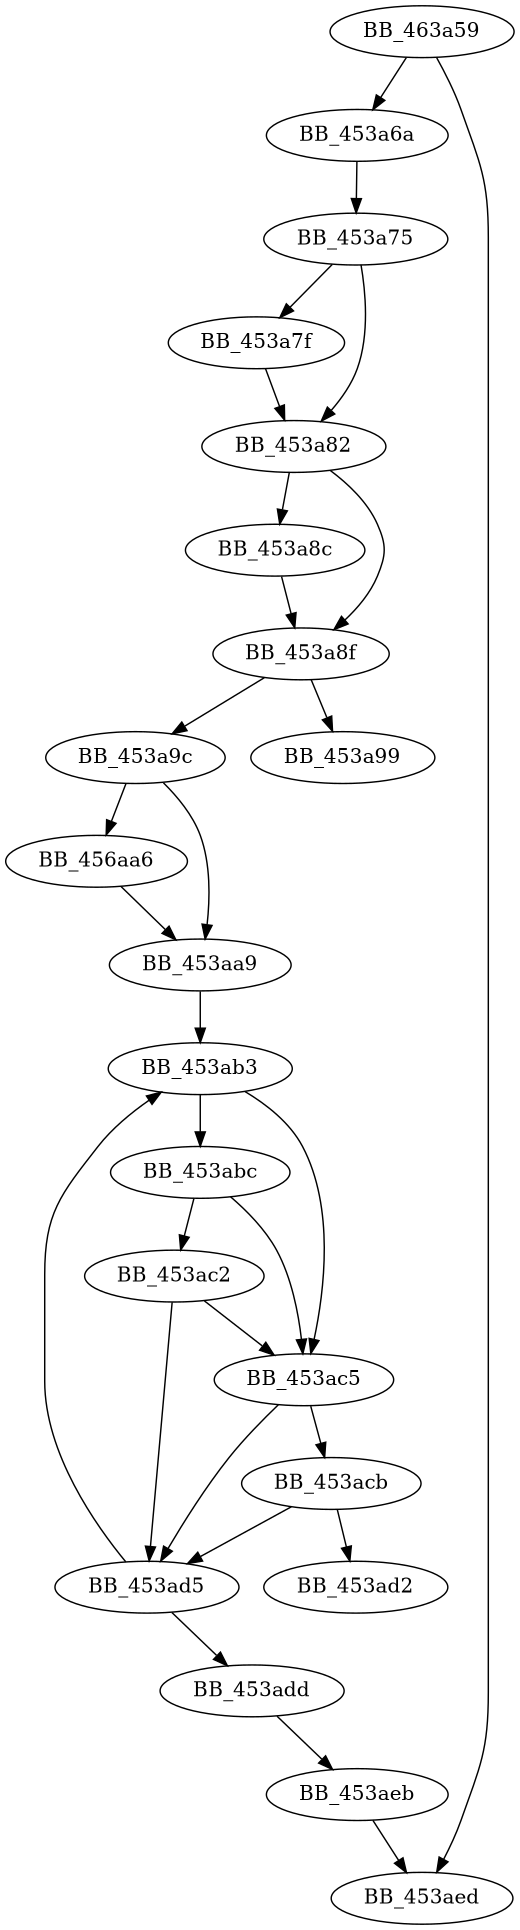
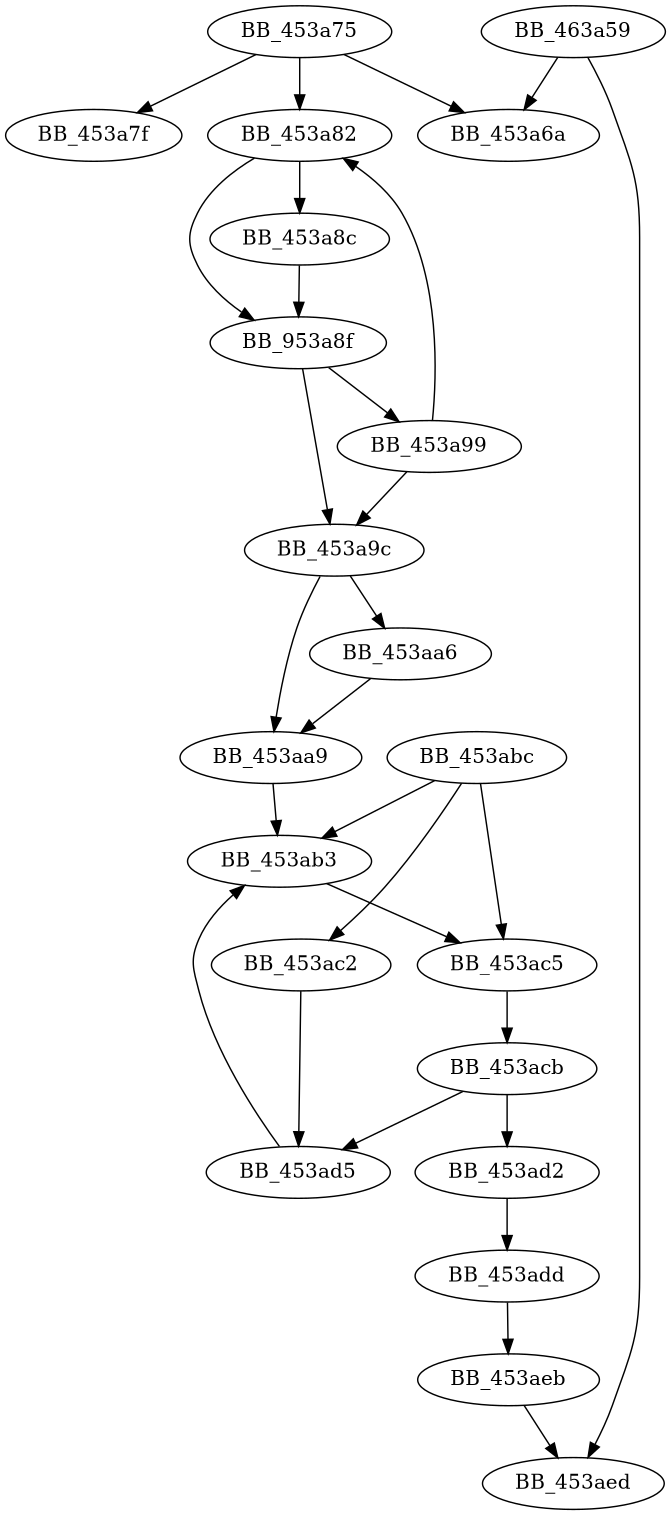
edge "BB_453a6a" -> "BB_453a75": reversed
edge "BB_453a7f" -> "BB_453a82": now "BB_453a99" -> "BB_453a82"
edge "BB_453a99" -> "BB_453a9c": added
node "BB_453a8f": label "BB_453a8f" -> "BB_953a8f"
node "BB_456aa6": label "BB_456aa6" -> "BB_453aa6"
edge "BB_453ab3" -> "BB_453abc": reversed
edge "BB_453ac2" -> "BB_453ac5": removed
edge "BB_453ac5" -> "BB_453ad5": removed
edge "BB_453ad5" -> "BB_453add": now "BB_453ad2" -> "BB_453add"
